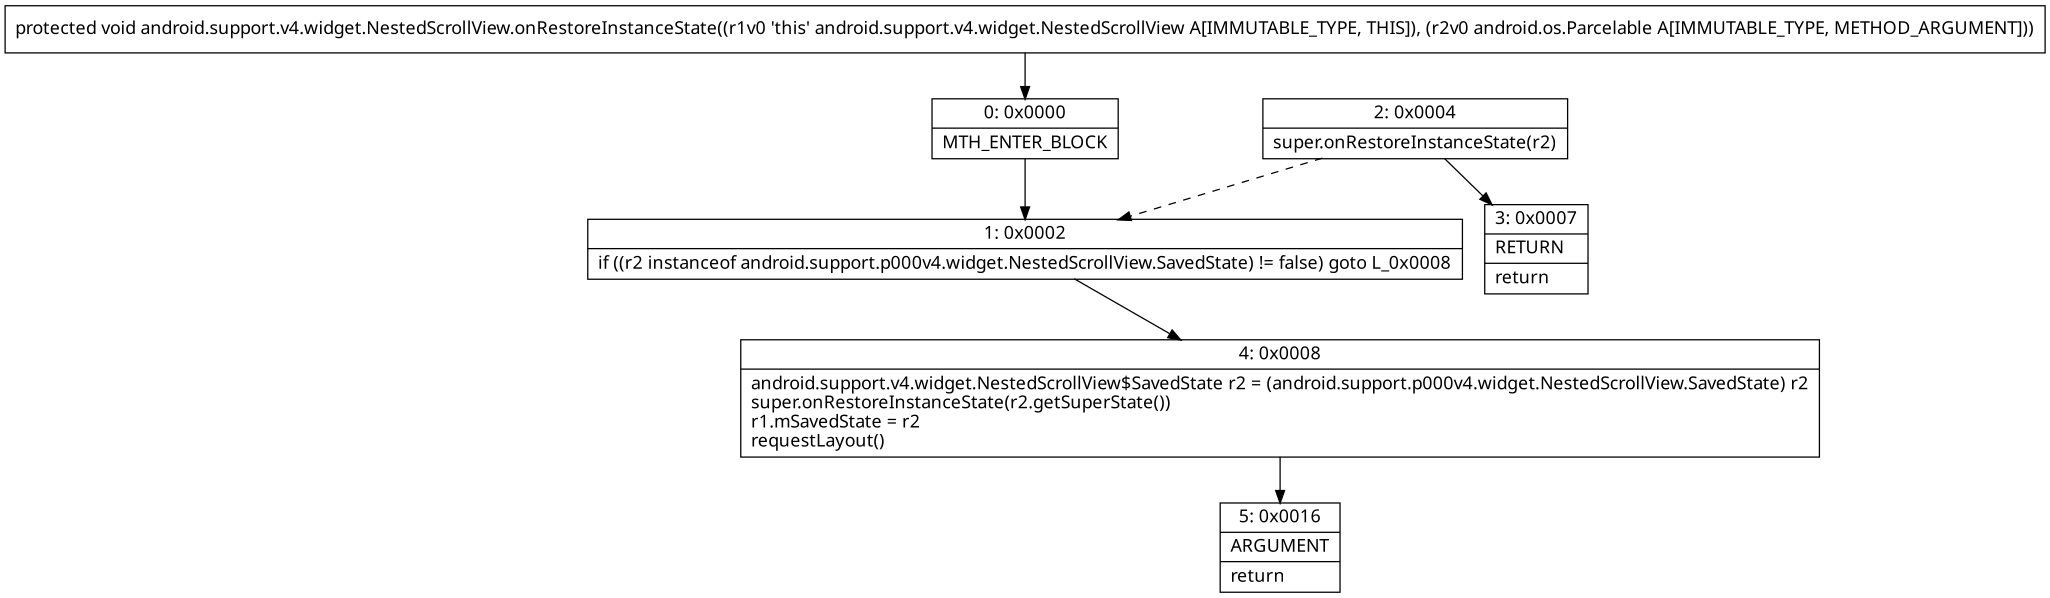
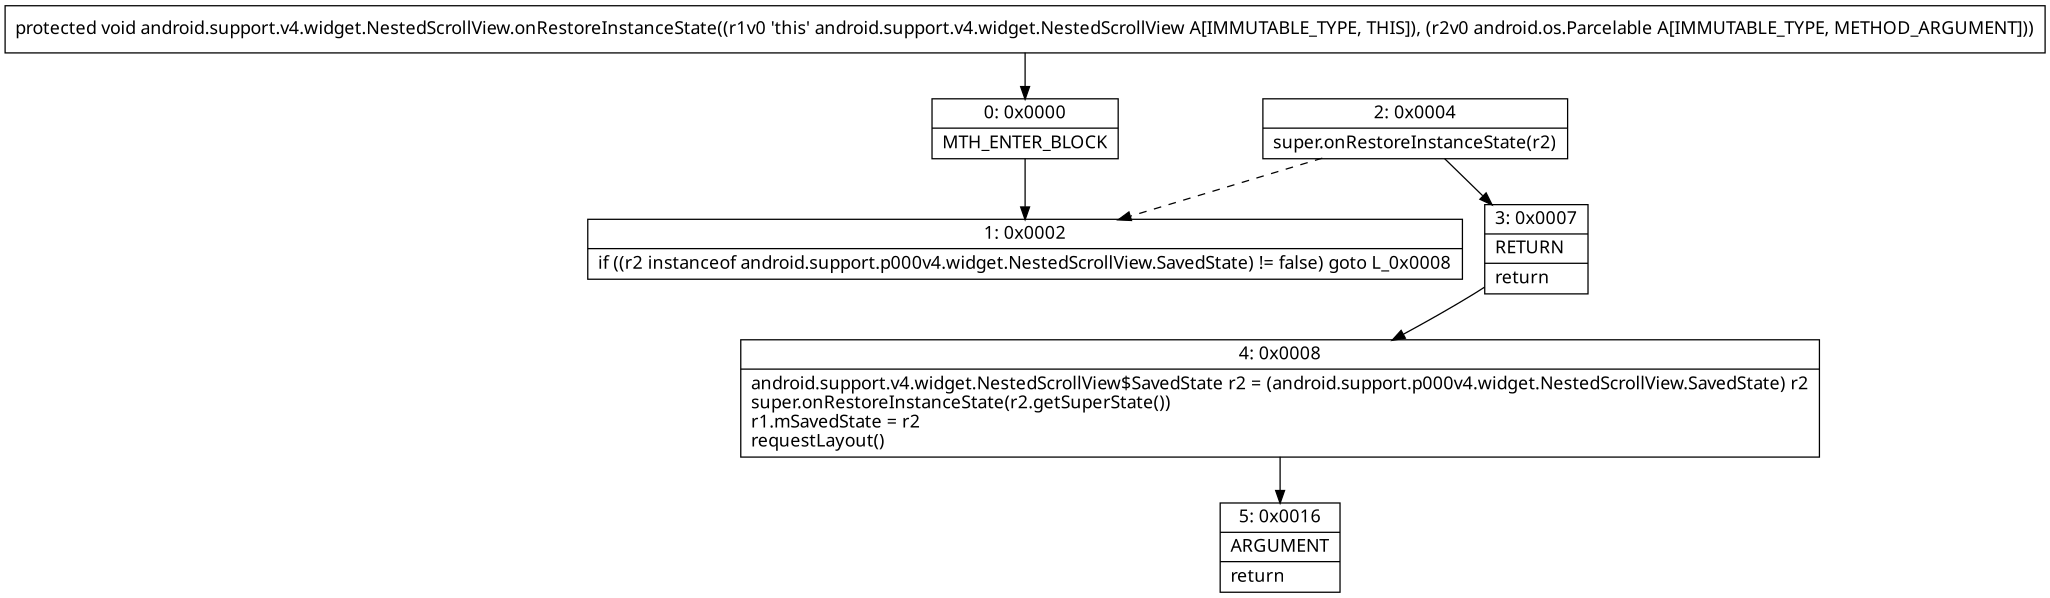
edge "1: 0x0002" -> "4: 0x0008": now "3: 0x0007" -> "4: 0x0008"
